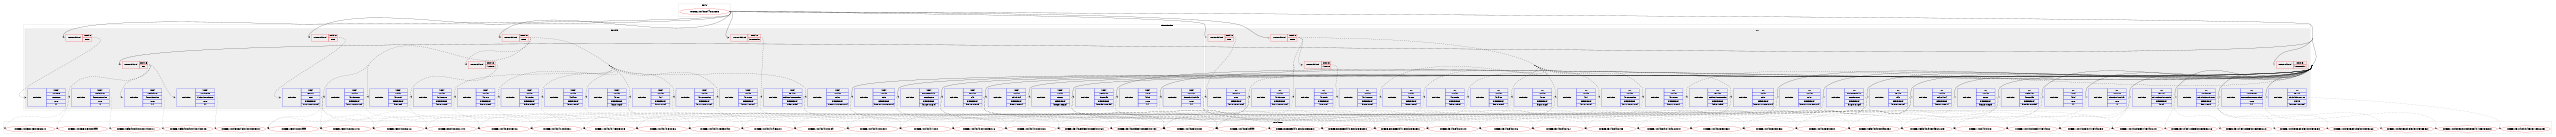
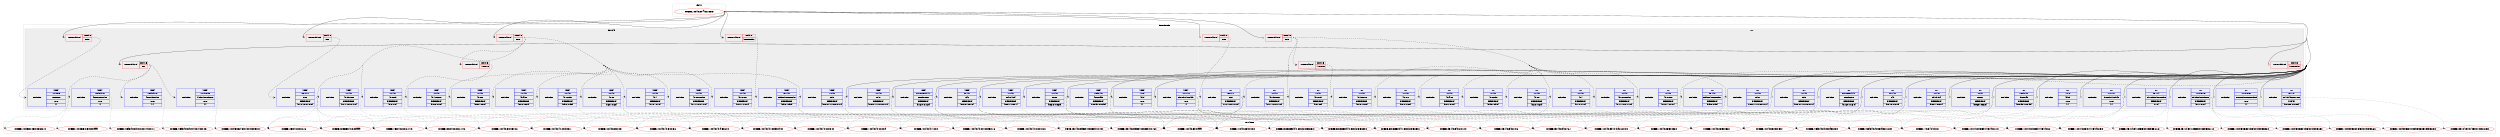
node "portage://net-print/cups-9999": label "portage://net-print/cups-9999" -> "portage://portage-print/cups-9999"
node "portage://x11-libs/libXinerama-1.1.5": label "portage://x11-libs/libXinerama-1.1.5" -> "portage://x11-libs/app-1.1.5"
node "portage://dev-libs/gobject-introspection-1.78.1": label "portage://dev-libs/gobject-introspection-1.78.1" -> "theme://dev-libs/gobject-introspection-1.78.1"
node "portage://dev-libs/glib-2.78.3": removed
node "portage://x11-themes/gnome-themes-libXinerama-3.28-r1": label "portage://x11-themes/gnome-themes-libXinerama-3.28-r1" -> "portage://x11-themes/gnome-themes-standard-3.28-r1"
